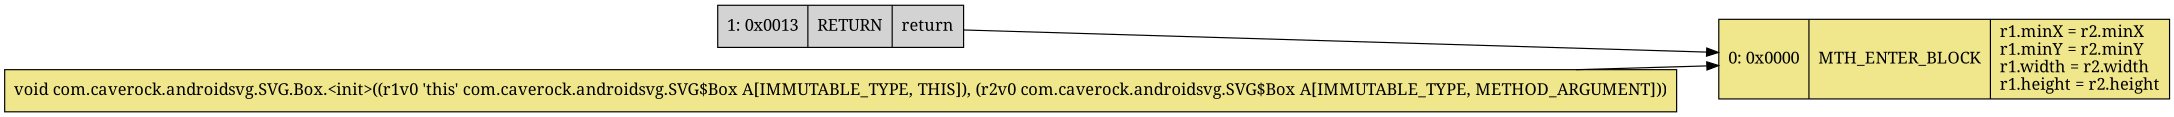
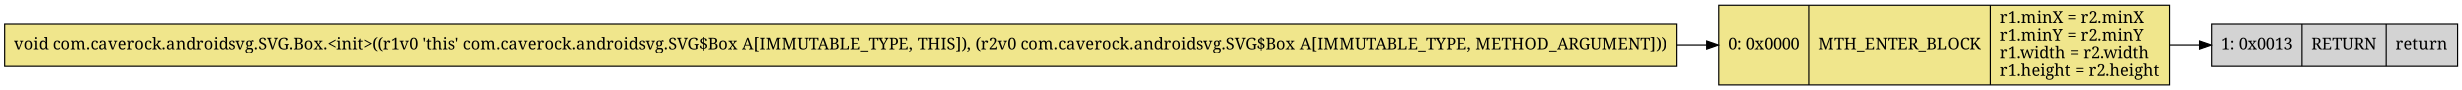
edge "1: 0x0013" -> "0: 0x0000": reversed
